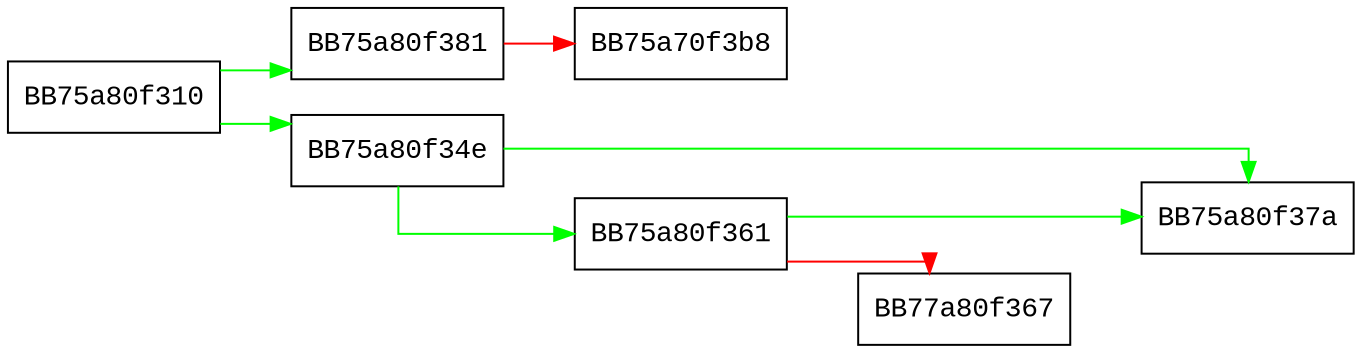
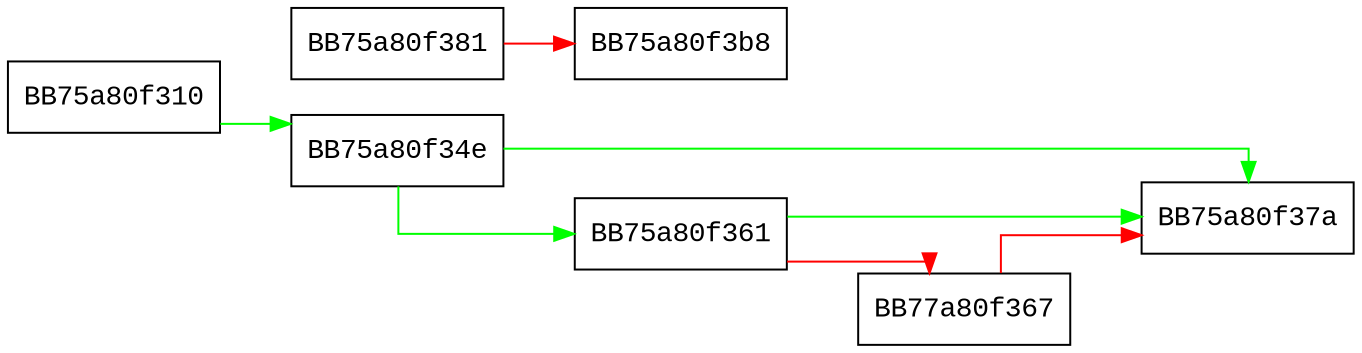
node "BB75a70f3b8": label "BB75a70f3b8" -> "BB75a80f3b8"
edge "BB75a80f310" -> "BB75a80f381": removed
edge "BB77a80f367" -> "BB75a80f37a": added
